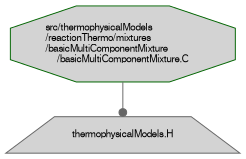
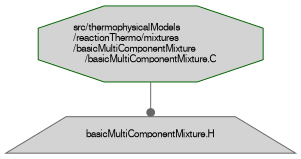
node "thermophysicalModels.H": label "thermophysicalModels.H" -> "basicMultiComponentMixture.H"
